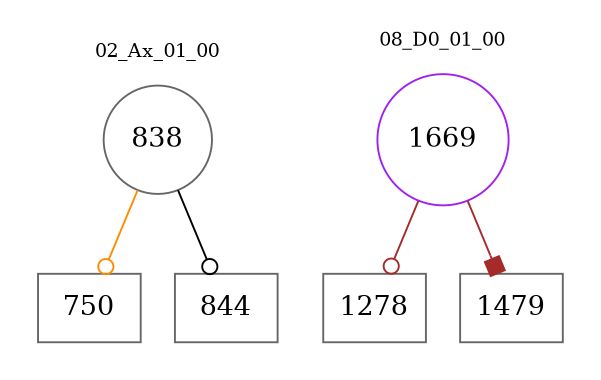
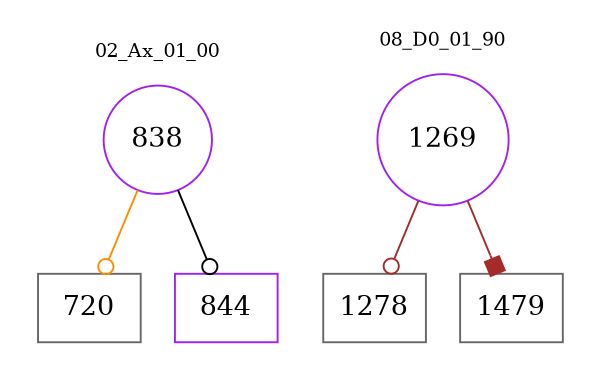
cluster "08_D0_01_00": label "08_D0_01_00" -> "08_D0_01_90"
node "838": color gray40 -> purple
node "1669": label "1669" -> "1269"
node "750": label "750" -> "720"
node "844": color gray40 -> purple
